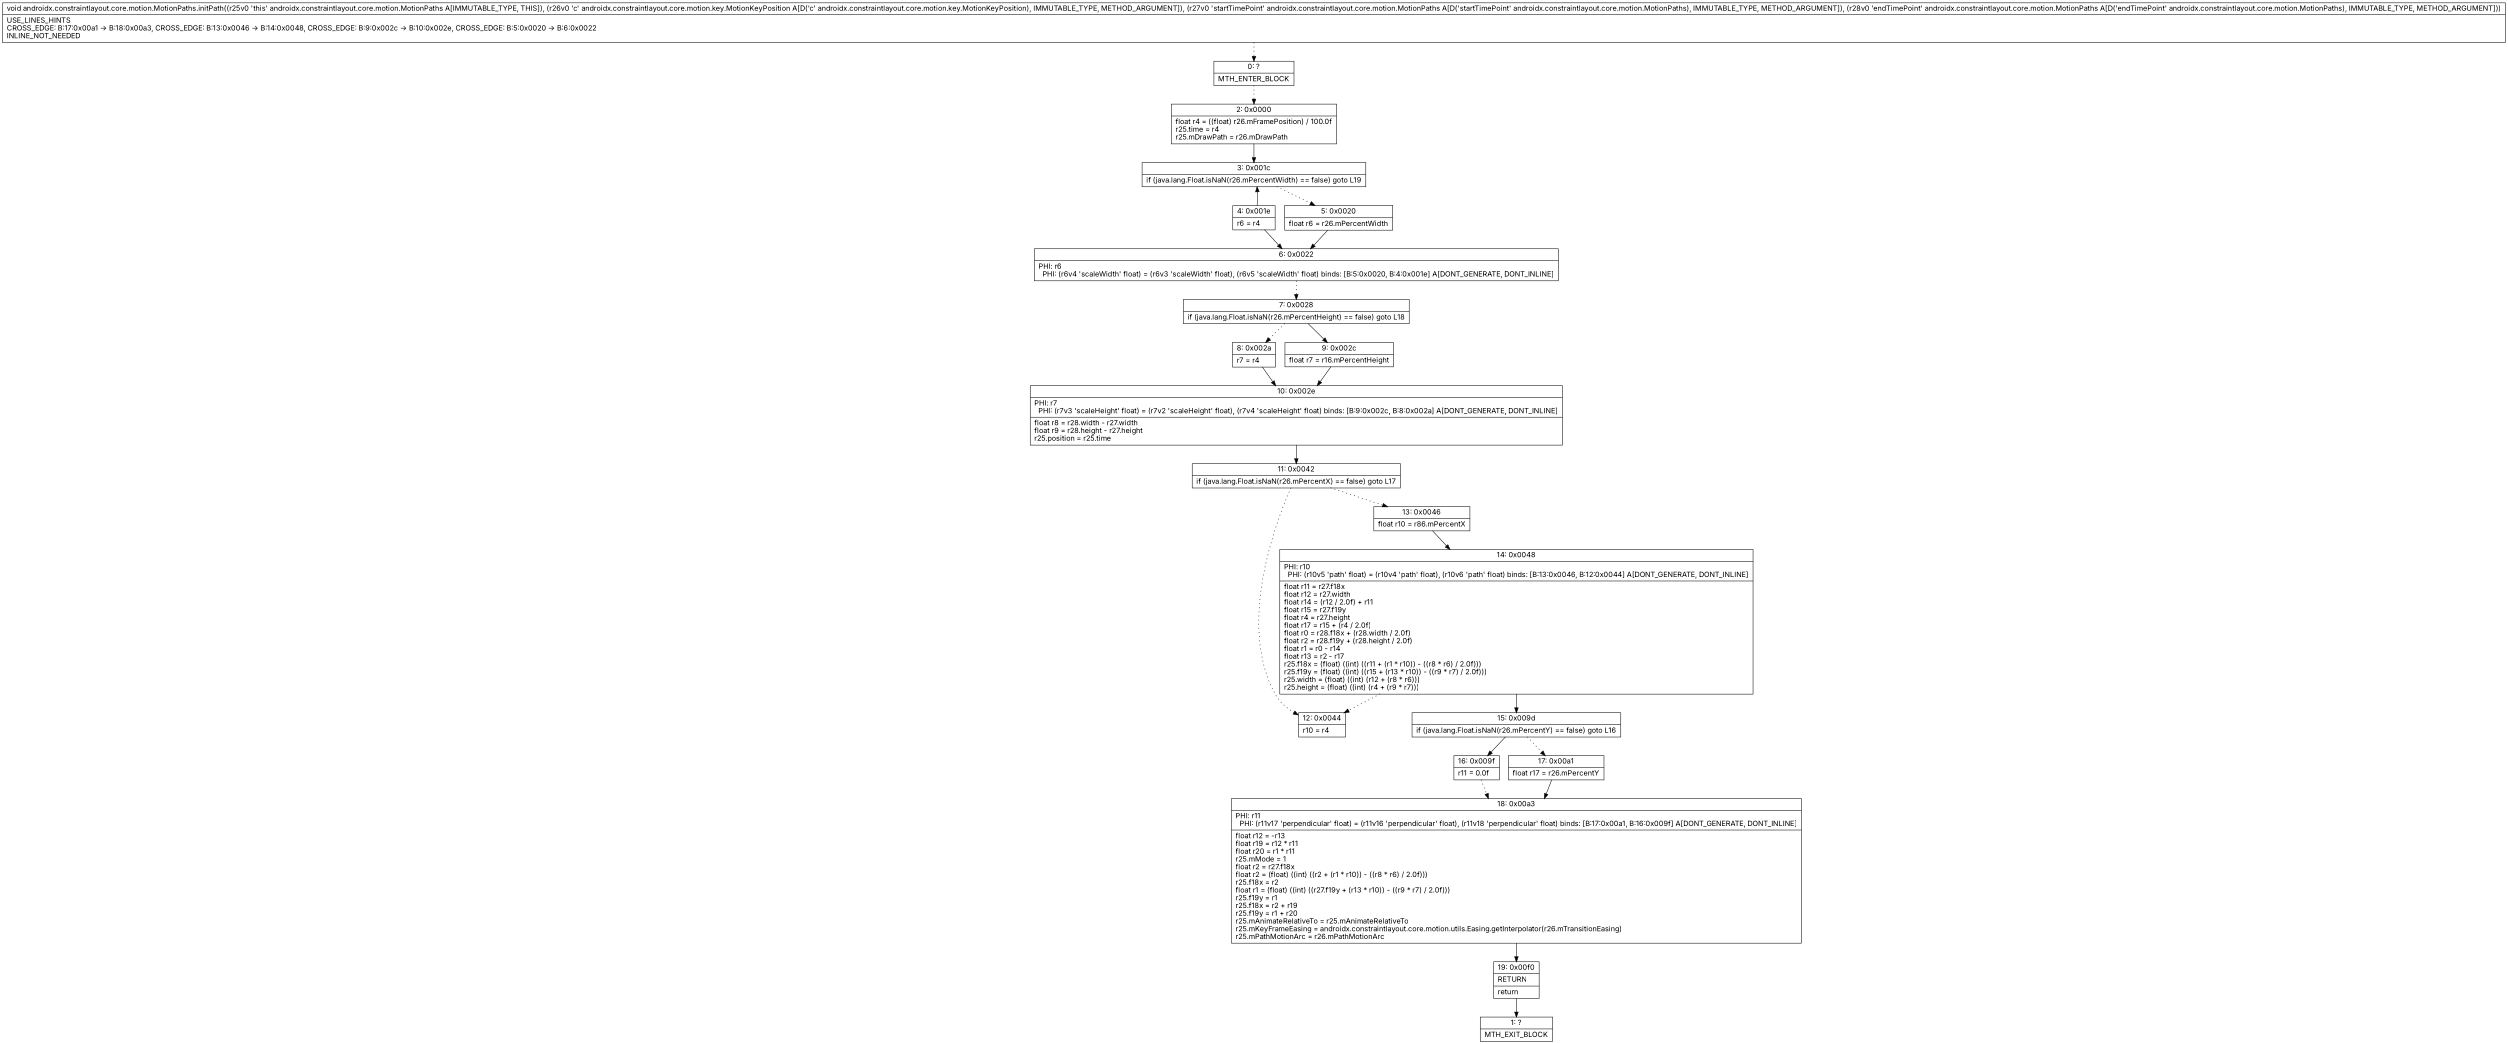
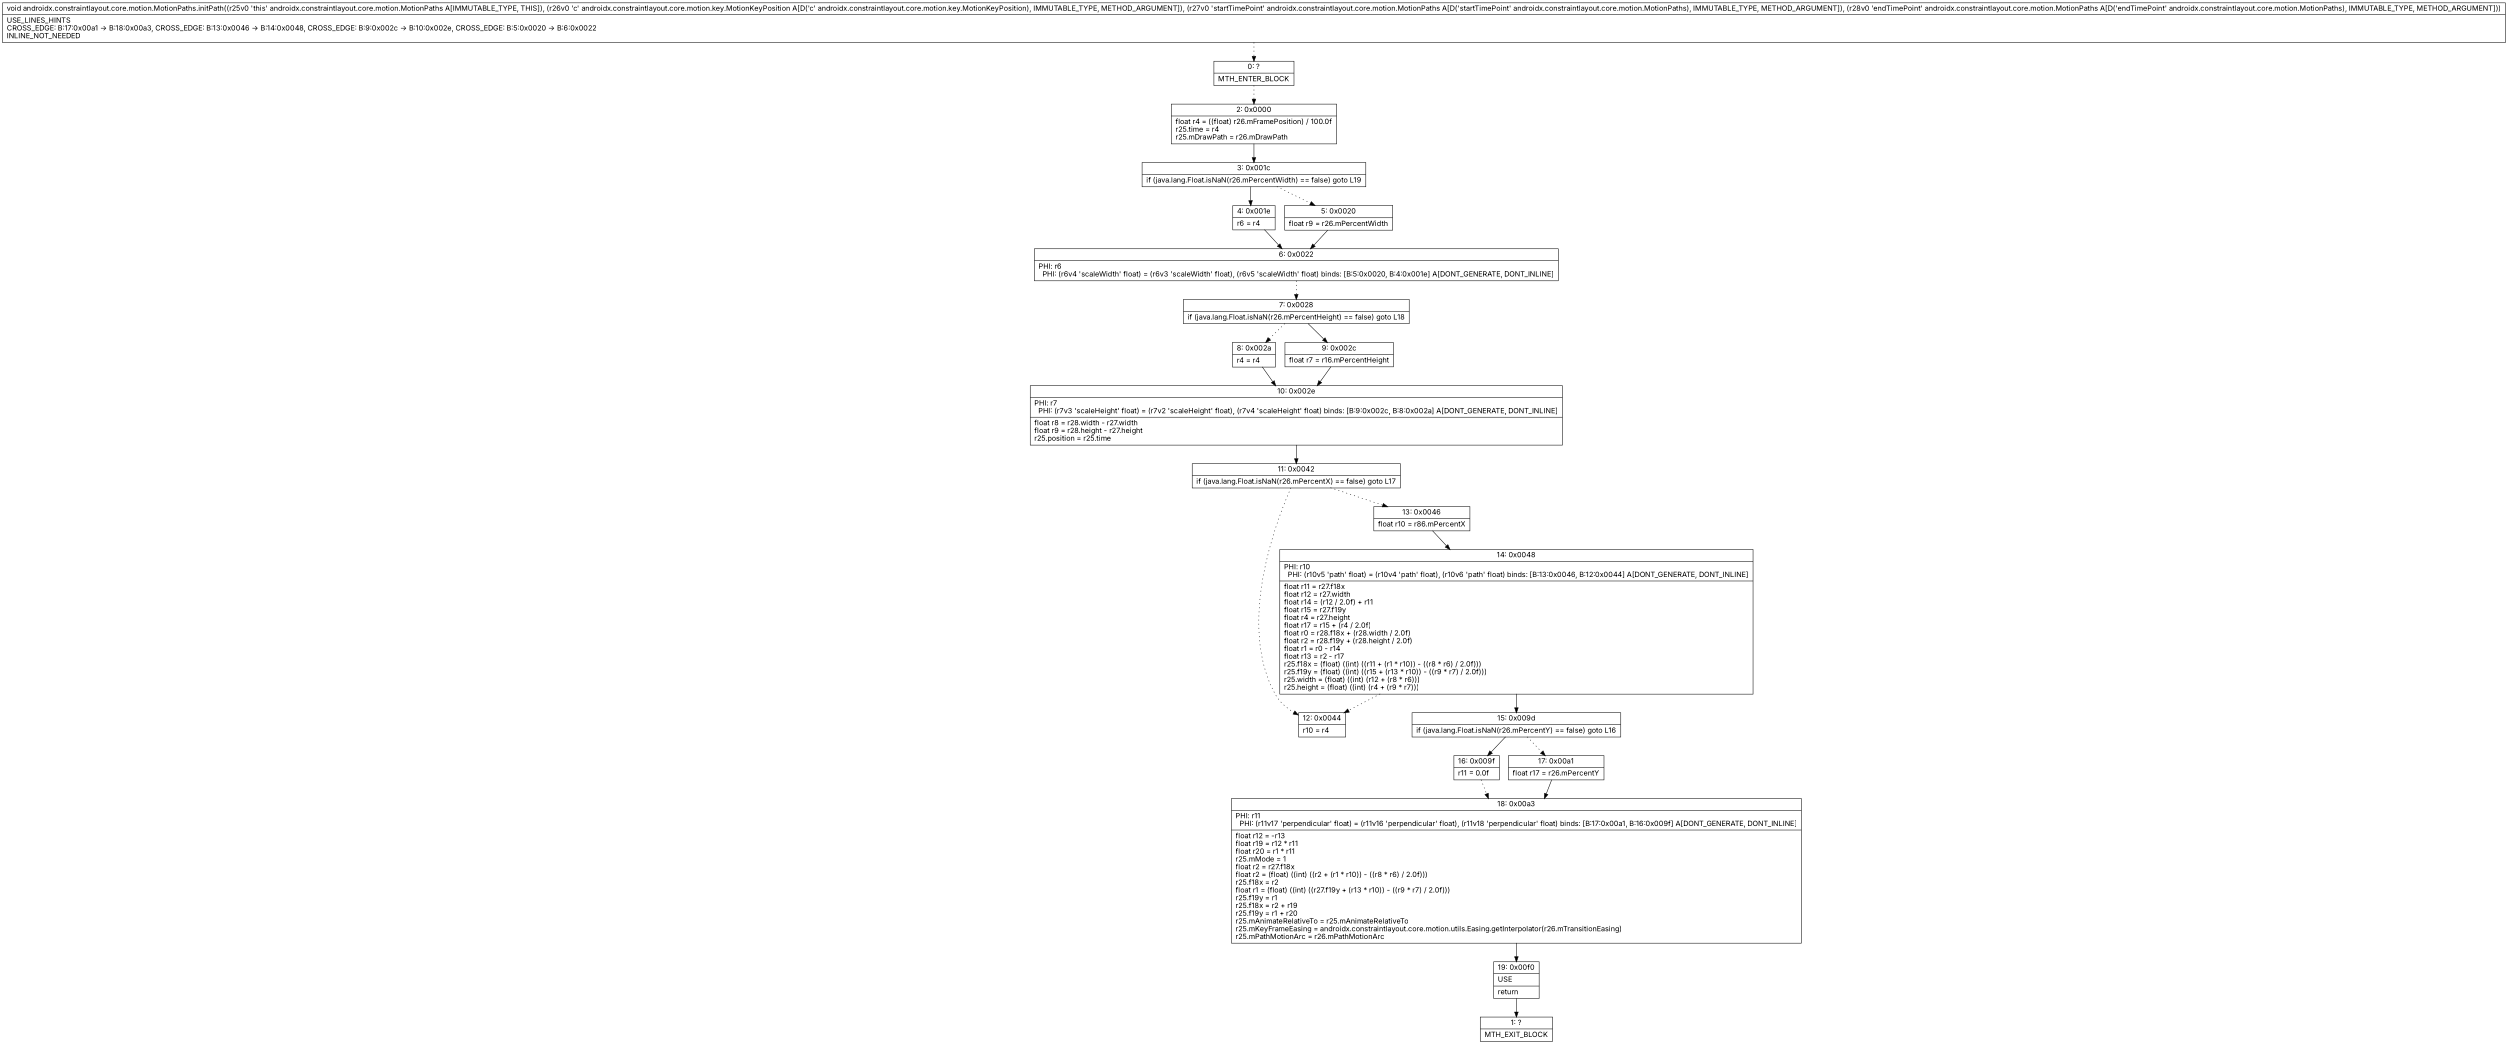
edge "4: 0x001e" -> "3: 0x001c": reversed
node "5: 0x0020": text "float r6 = r26.mPercentWidth" -> "float r9 = r26.mPercentWidth"
node "8: 0x002a": text "r7 = r4" -> "r4 = r4"
node "19: 0x00f0": text "RETURN" -> "USE"
